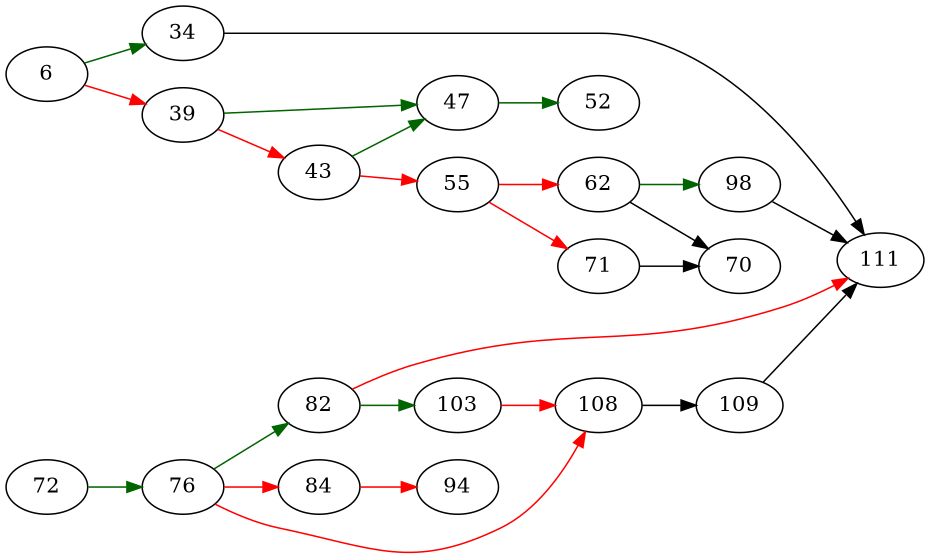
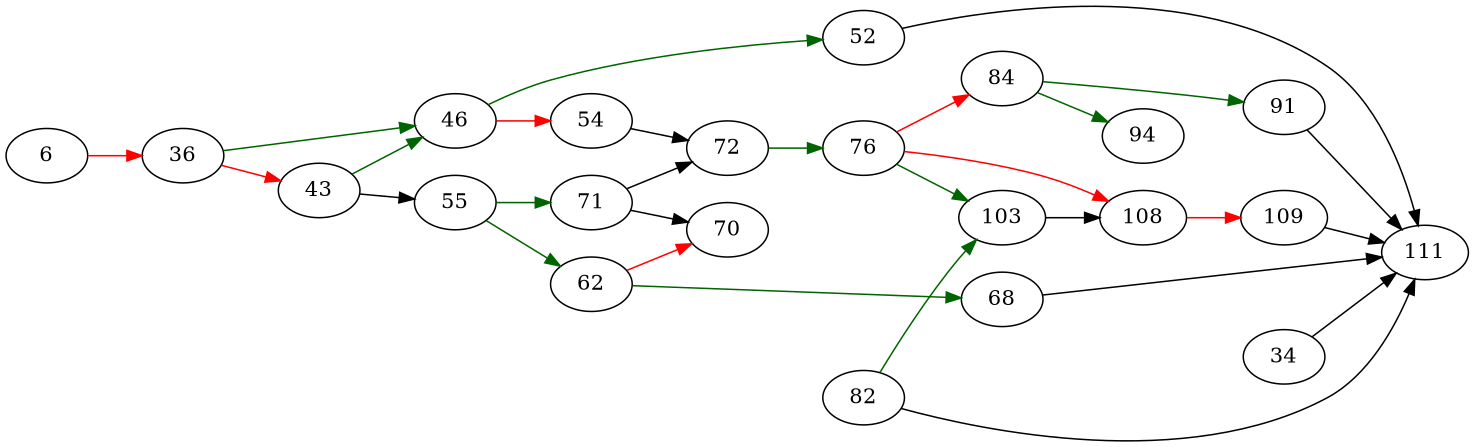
edge "52" -> "111": added
edge "6" -> "34": removed
node "47": label "47" -> "46"
node "91": added
node "39": label "39" -> "36"
node "54": added
edge "43" -> "55": color red -> black
edge "71" -> "72": added
edge "55" -> "62": color red -> darkgreen
node "98": label "98" -> "68"
edge "55" -> "71": color red -> darkgreen
edge "62" -> "70": color black -> red
edge "82" -> "111": color red -> black
edge "103" -> "108": color red -> black
edge "108" -> "109": color black -> red
edge "76" -> "82": now "76" -> "103"
edge "84" -> "94": color red -> darkgreen
